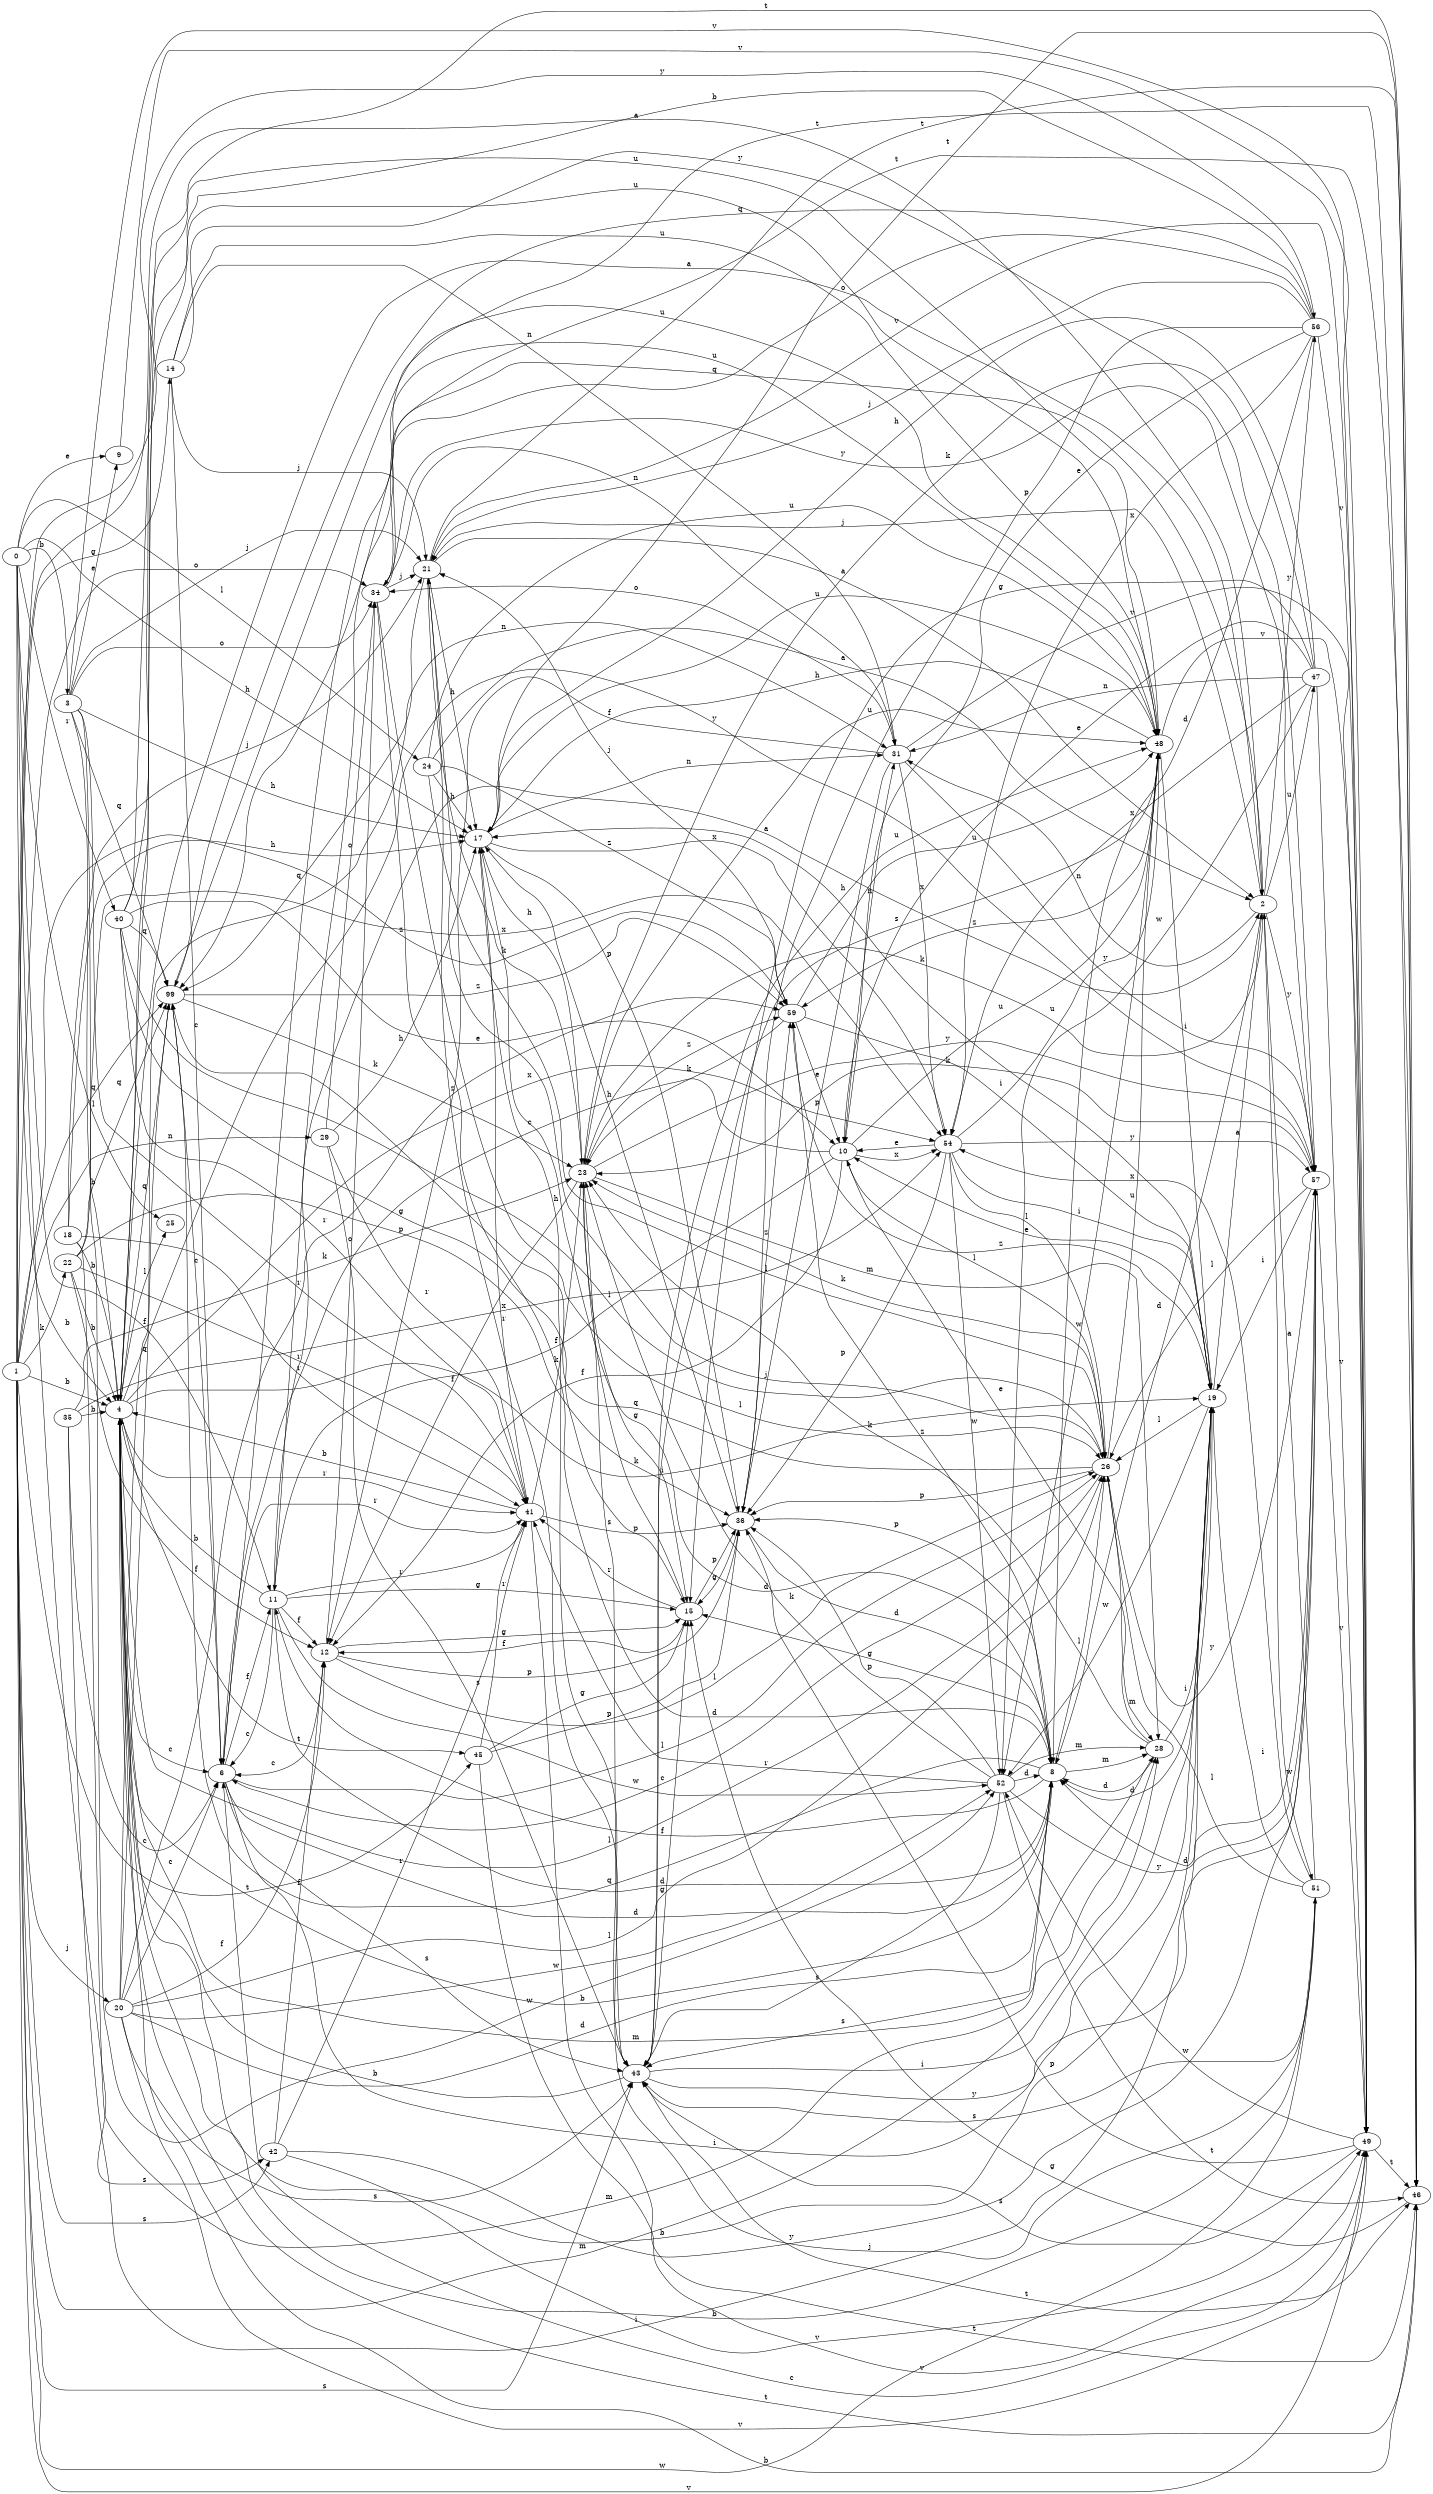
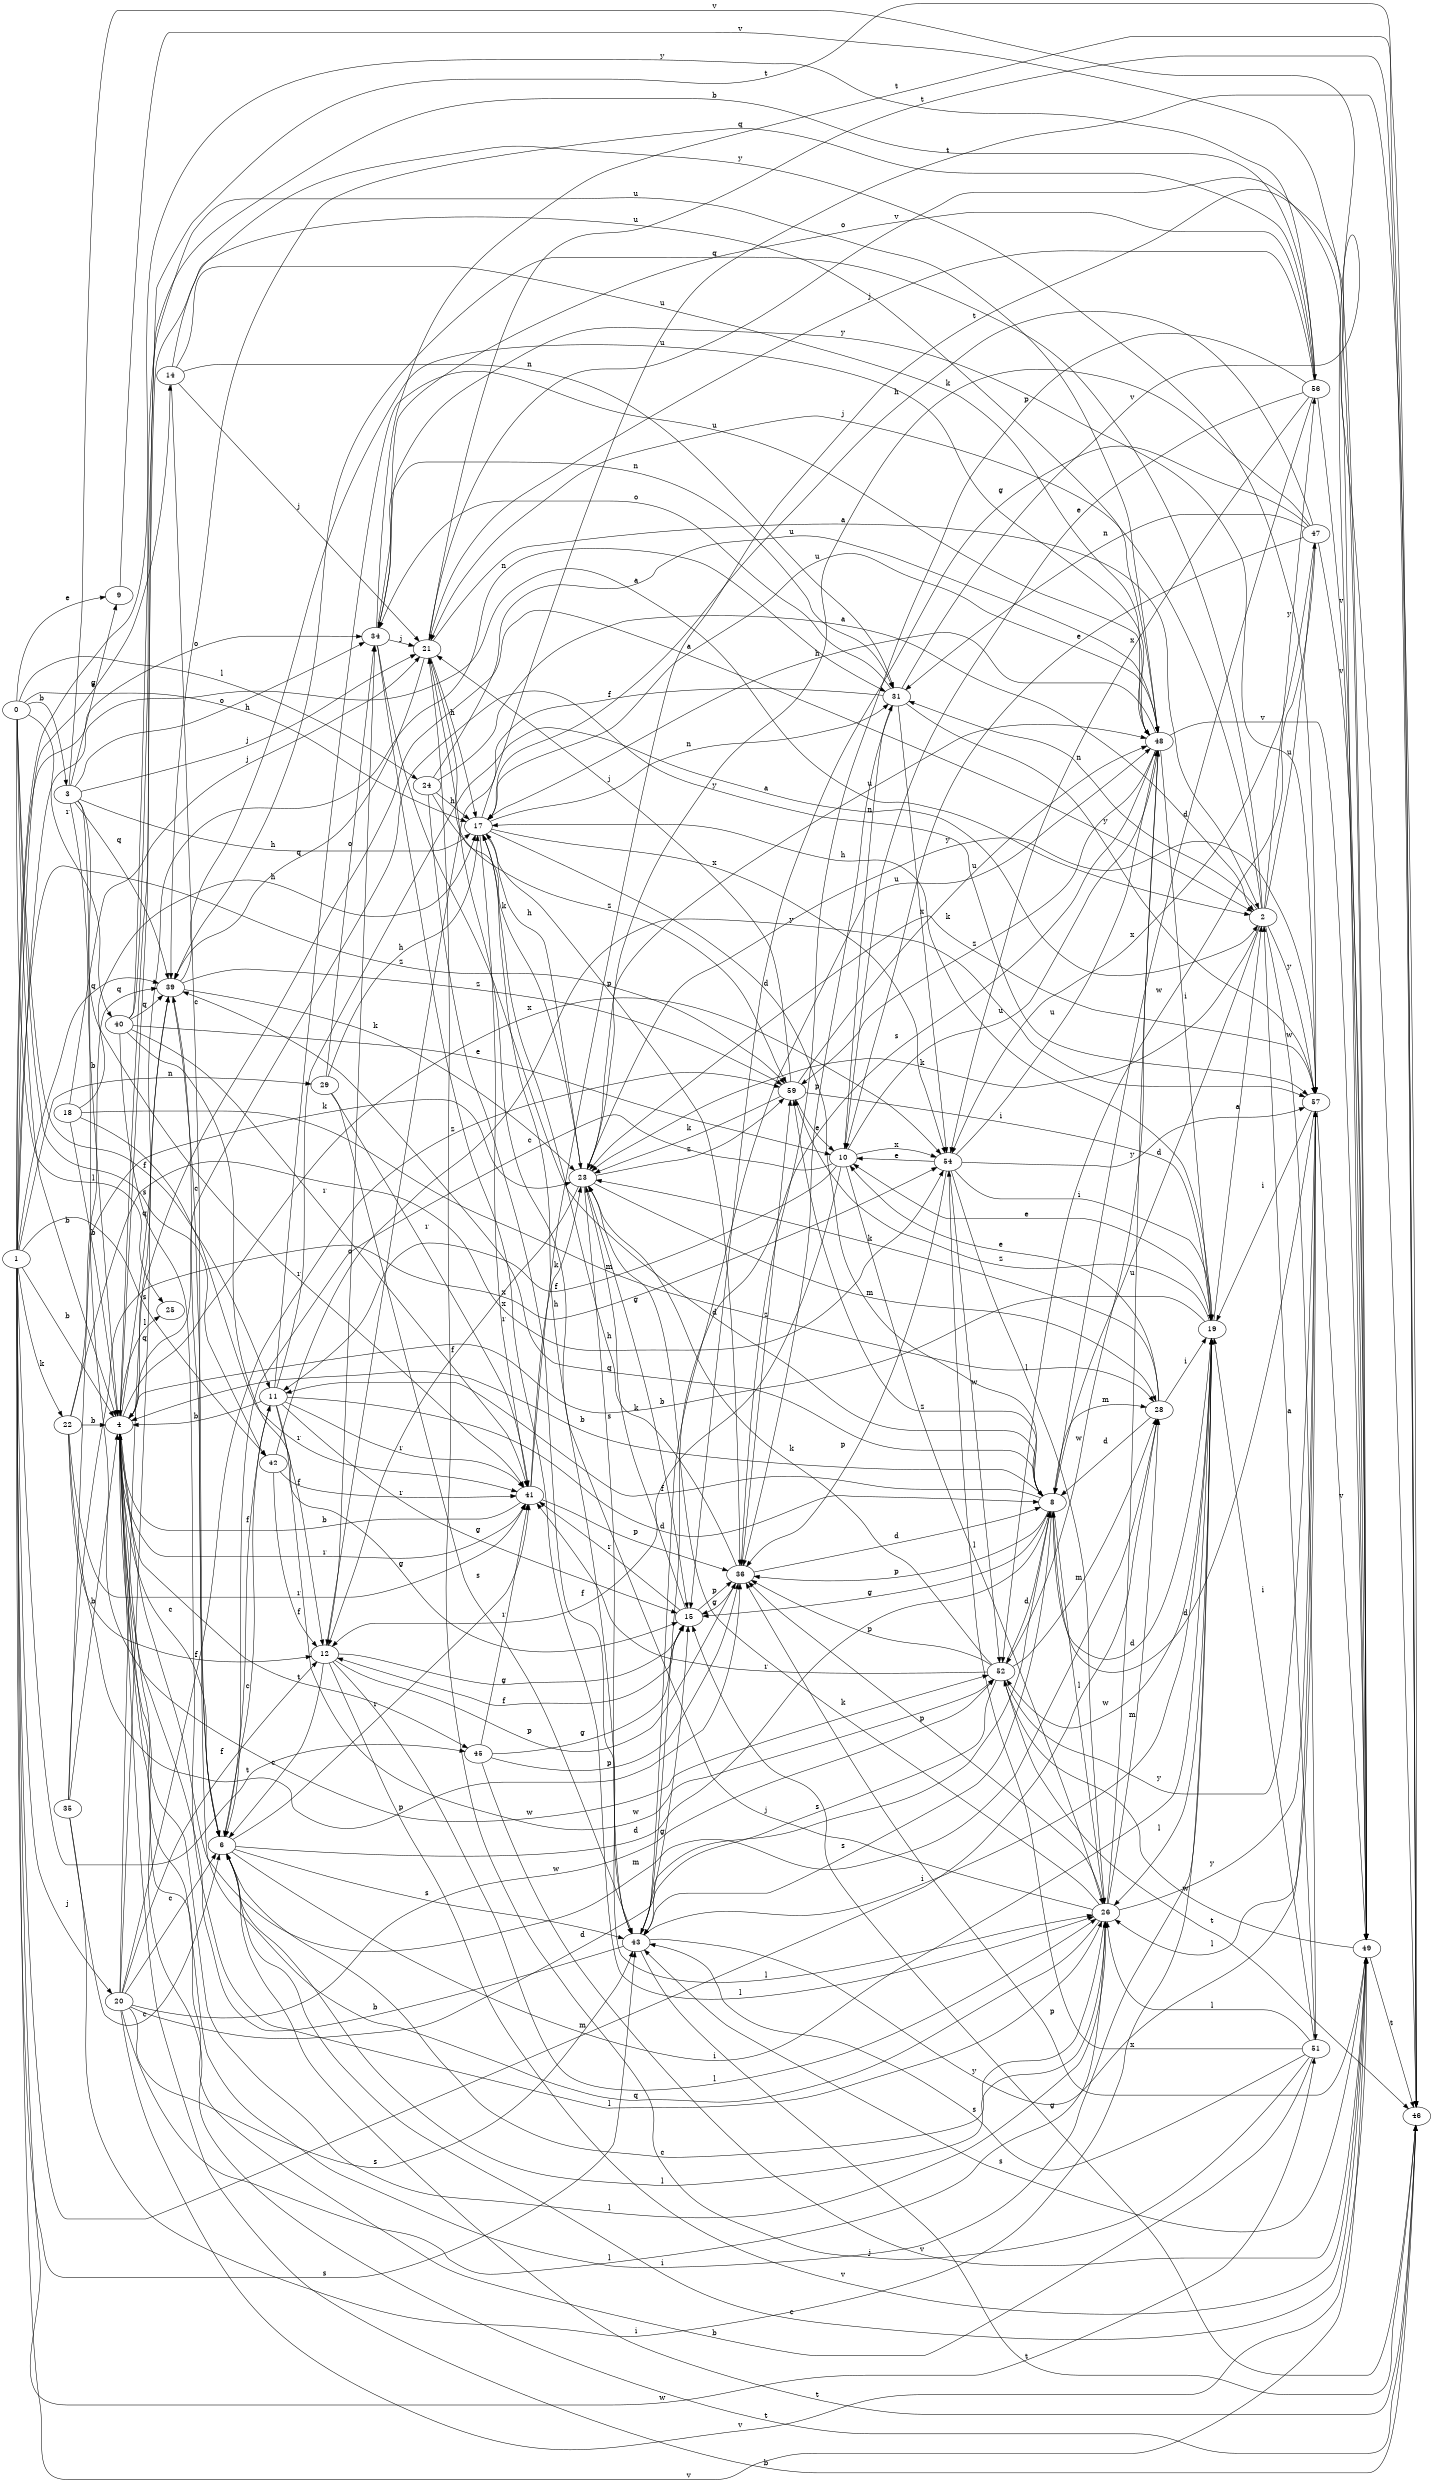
node "99": label "99" -> "39"
edge "42" -> "49": now "12" -> "49"
